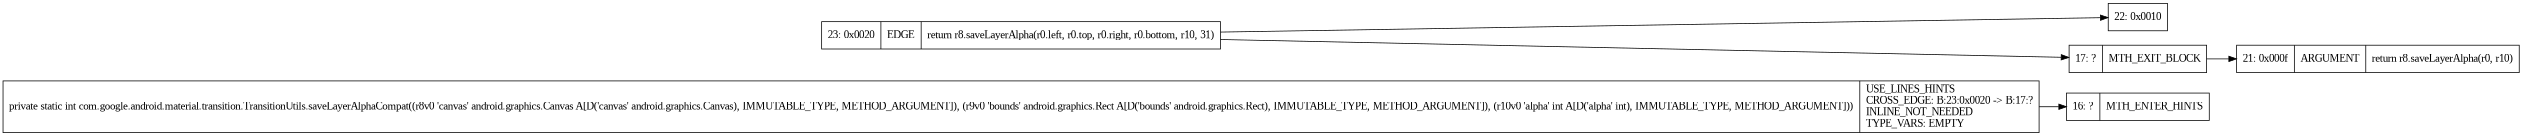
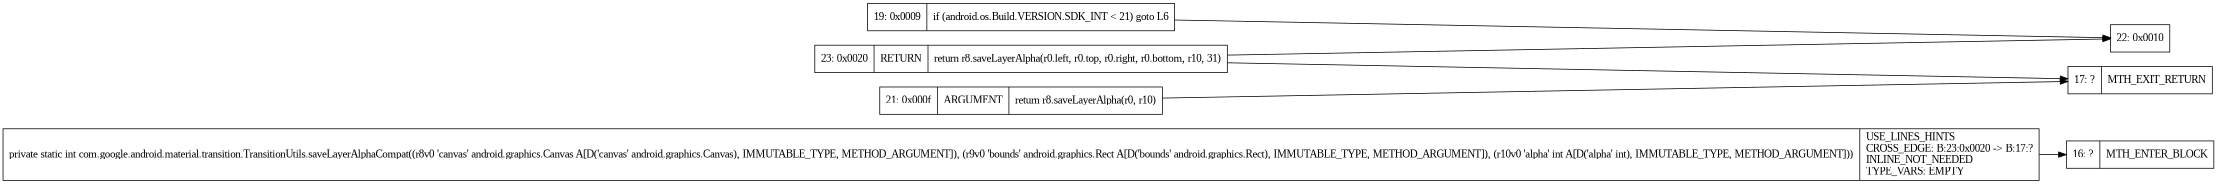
node "19: 0x0009": added
node "23: 0x0020": text "EDGE" -> "RETURN"
node "17: ?": text "MTH_EXIT_BLOCK" -> "MTH_EXIT_RETURN"
edge "17: ?" -> "21: 0x000f": reversed
node "16: ?": text "MTH_ENTER_HINTS" -> "MTH_ENTER_BLOCK"
